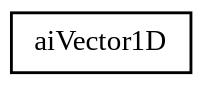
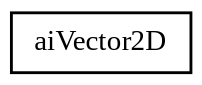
node "aiVector1D": label "aiVector1D" -> "aiVector2D"
